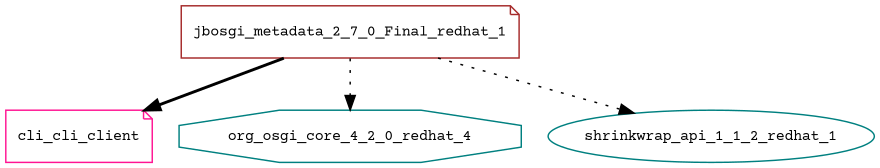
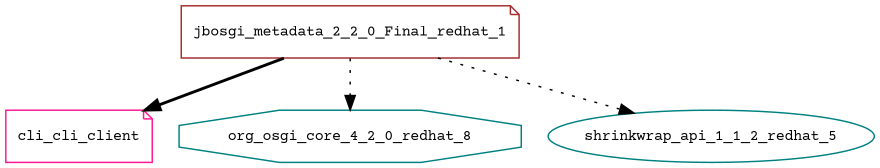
node "jbosgi_metadata_2_7_0_Final_redhat_1": label "jbosgi_metadata_2_7_0_Final_redhat_1" -> "jbosgi_metadata_2_2_0_Final_redhat_1"
node "org_osgi_core_4_2_0_redhat_4": label "org_osgi_core_4_2_0_redhat_4" -> "org_osgi_core_4_2_0_redhat_8"
node "shrinkwrap_api_1_1_2_redhat_1": label "shrinkwrap_api_1_1_2_redhat_1" -> "shrinkwrap_api_1_1_2_redhat_5"
